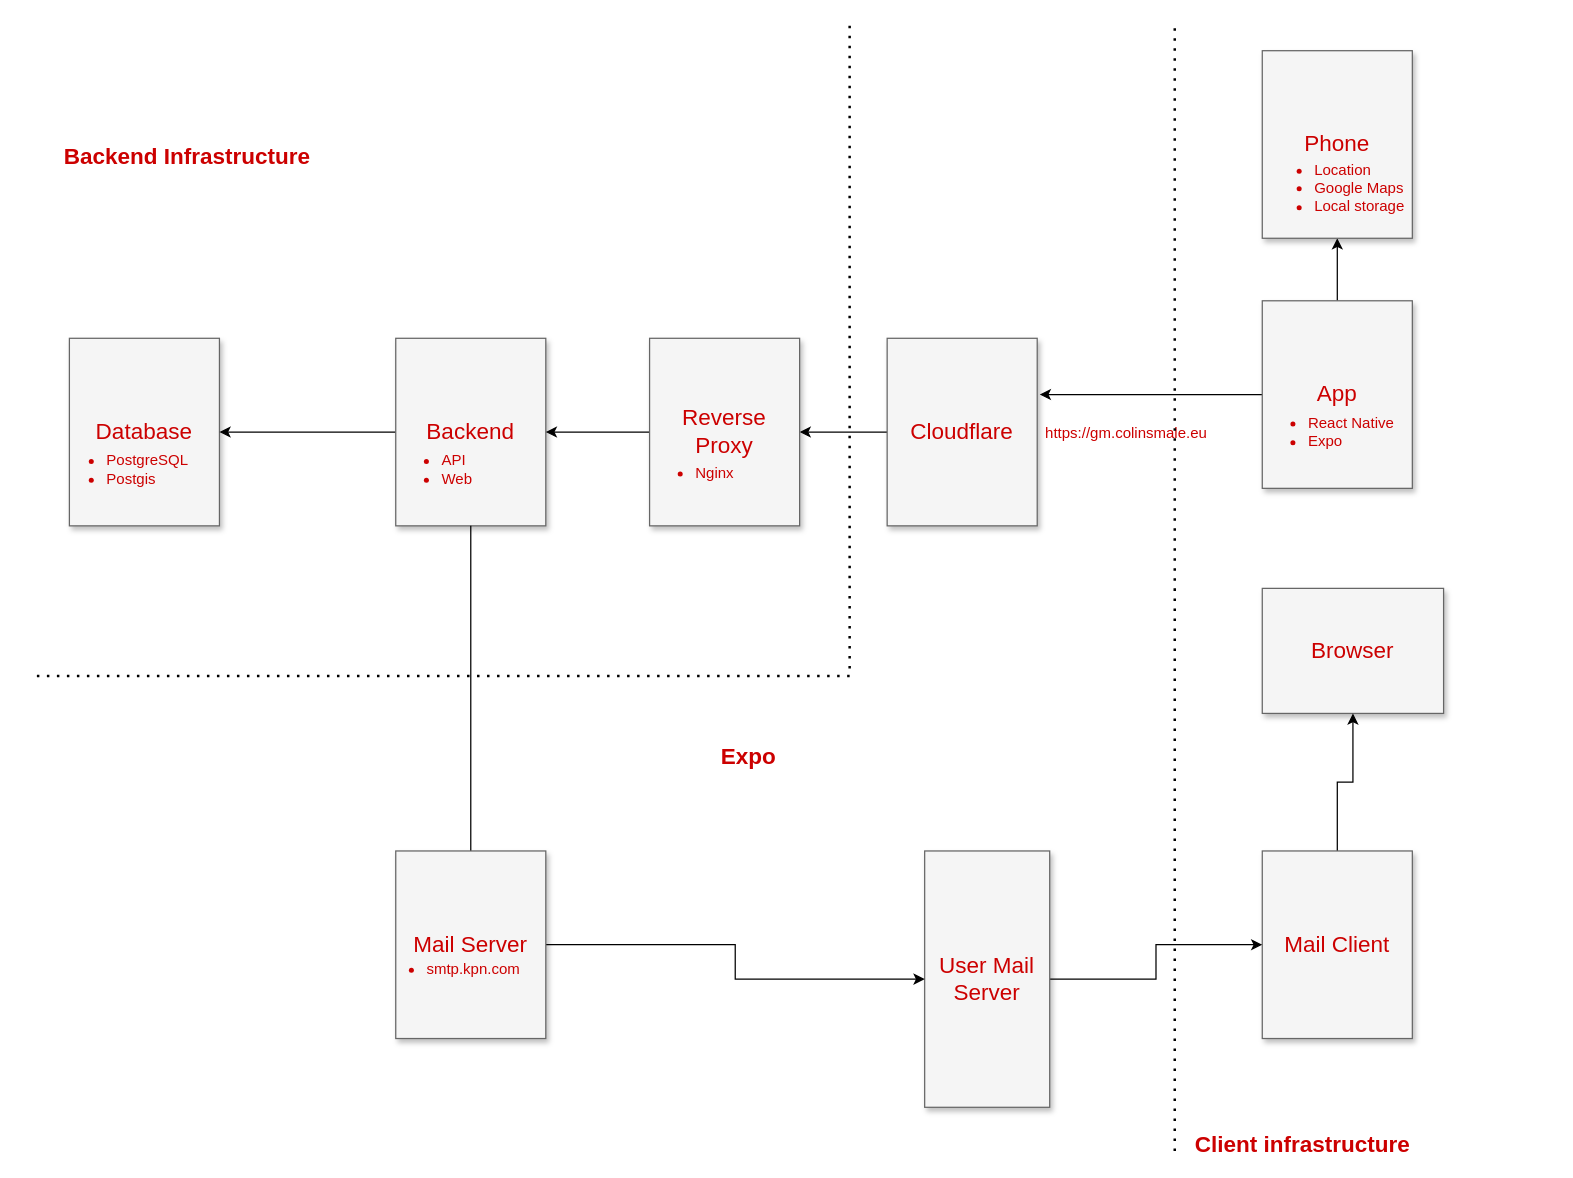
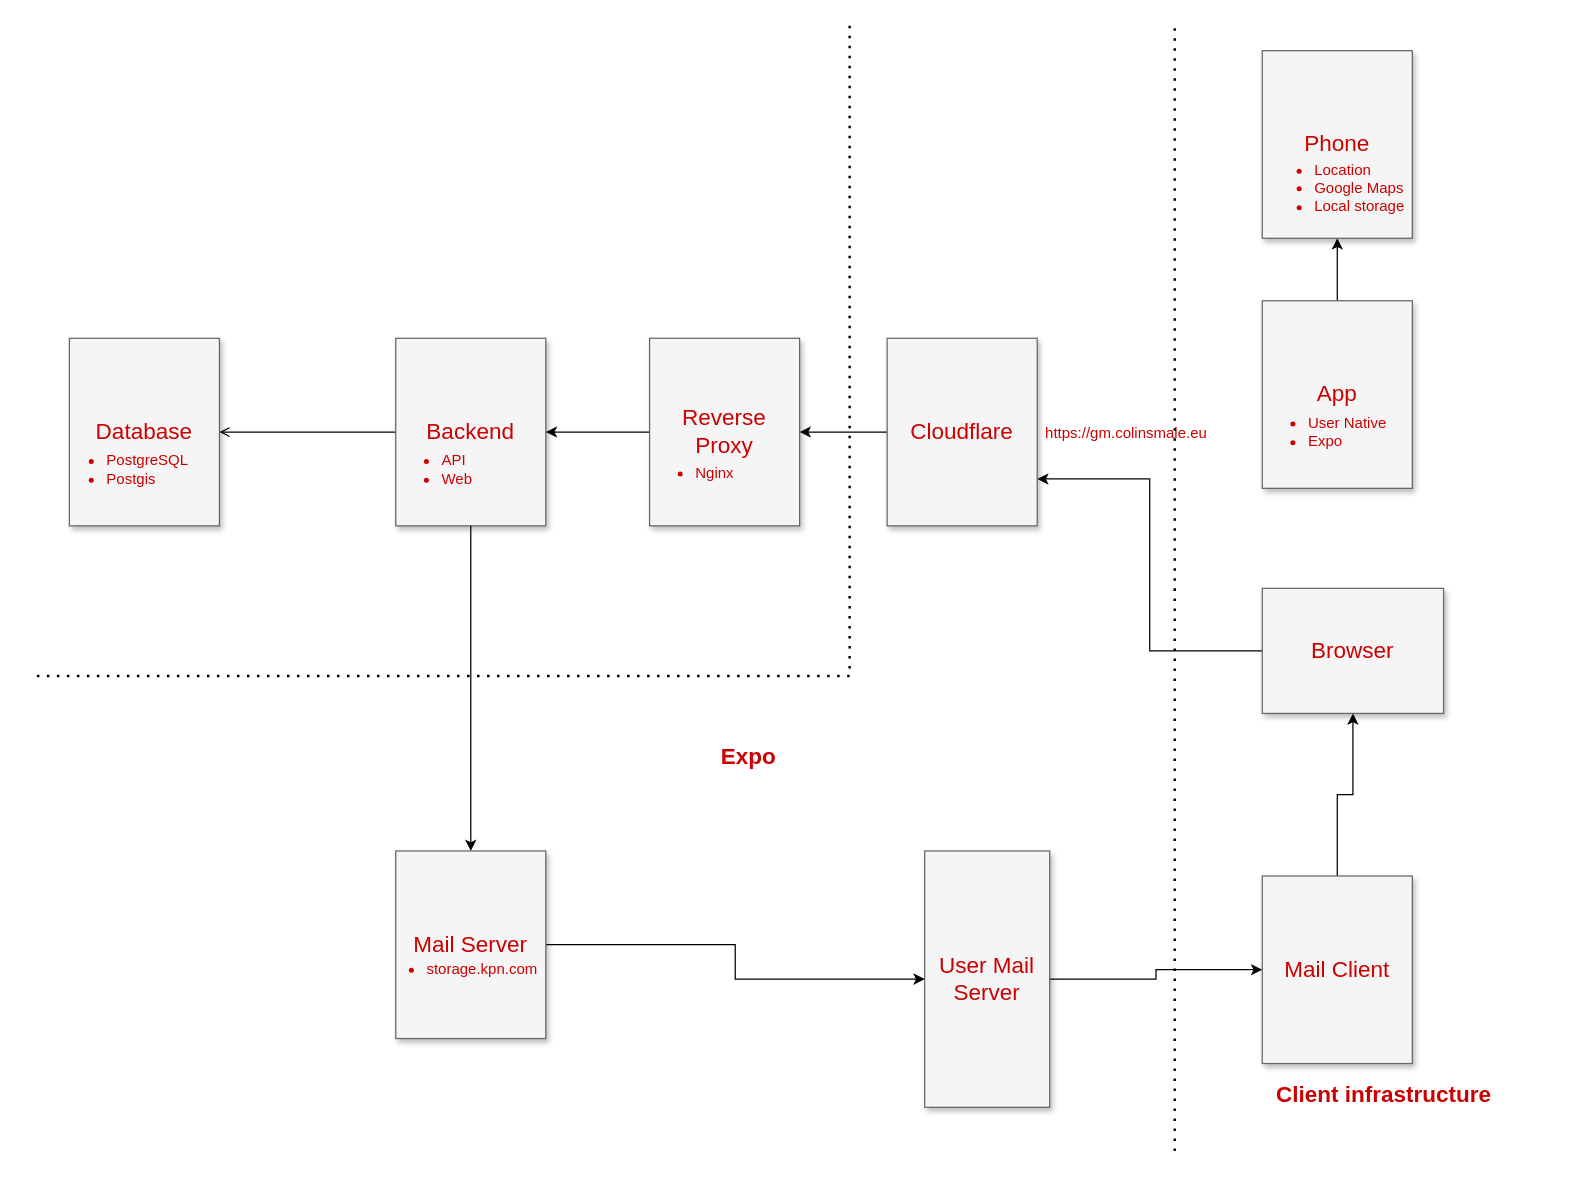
node "Backend Infrastructure": removed
edge "App" -> "Cloudflare": removed
edge "Backend" -> "Database": arrowhead classic -> open
node "React Native Expo": label "React Native Expo" -> "User Native Expo"
edge "Browser" -> "Cloudflare": added
edge "Backend" -- "Mail Server": arrowhead none -> classic
node "Mail Client": moved (1337, 944) -> (1337, 969)
node "smtp.kpn.com": label "smtp.kpn.com" -> "storage.kpn.com"
node "Client infrastructure": moved (1303, 1144) -> (1384, 1094)
